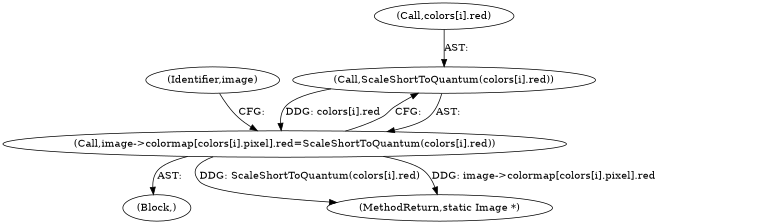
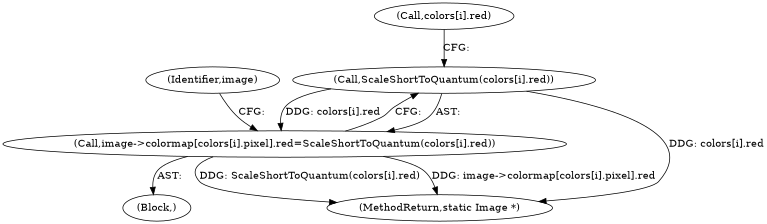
edge "(Call,colors[i].red)" -> "(Call,ScaleShortToQuantum(colors[i].red))": label "AST: " -> "CFG: "
edge "(Call,ScaleShortToQuantum(colors[i].red))" -> "(MethodReturn,static Image *)": added, label "DDG: colors[i].red"
